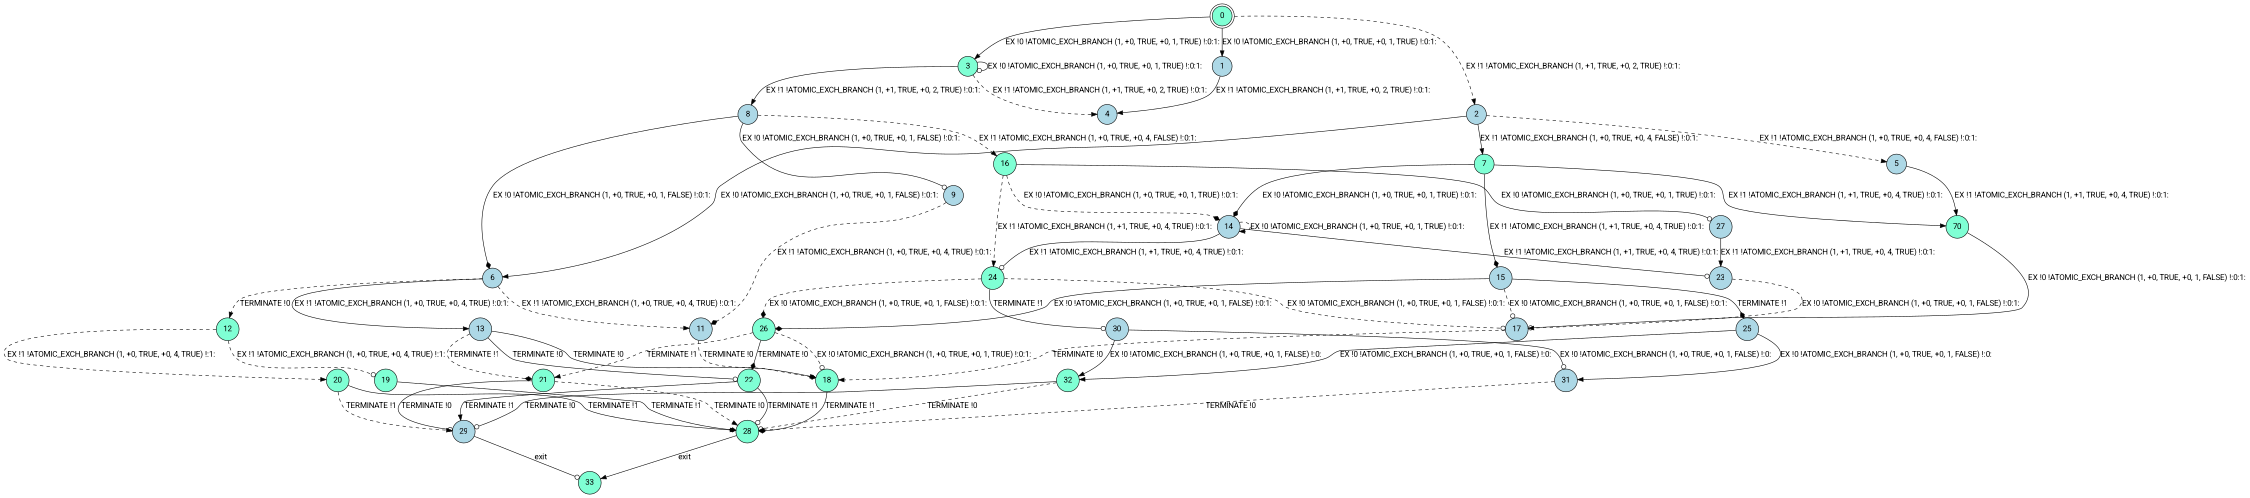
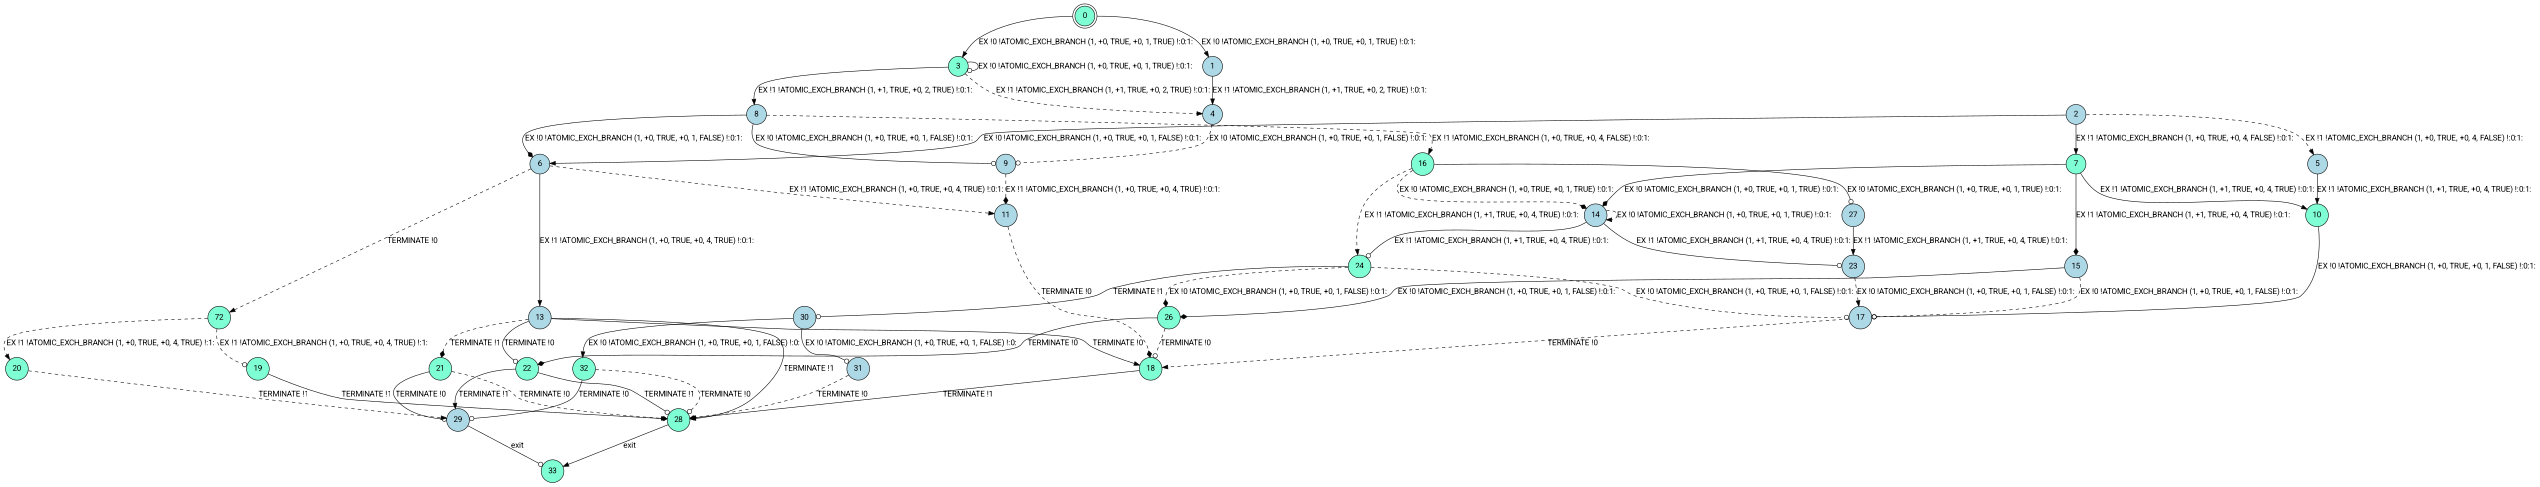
edge "0" -> "2": removed, label "EX !1 !ATOMIC_EXCH_BRANCH (1, +1, TRUE, +0, 2, TRUE) !:0:1:"
edge "4" -> "9": added, label "EX !0 !ATOMIC_EXCH_BRANCH (1, +0, TRUE, +0, 1, FALSE) !:0:1:"
node "70": label "70" -> "10"
node "12": label "12" -> "72"
node "25": removed
edge "26" -> "21": removed, label "TERMINATE !1"
edge "26" -> "18": label "EX !0 !ATOMIC_EXCH_BRANCH (1, +0, TRUE, +0, 1, TRUE) !:0:1:" -> "TERMINATE !0"
edge "20" -> "28": now "13" -> "28"
